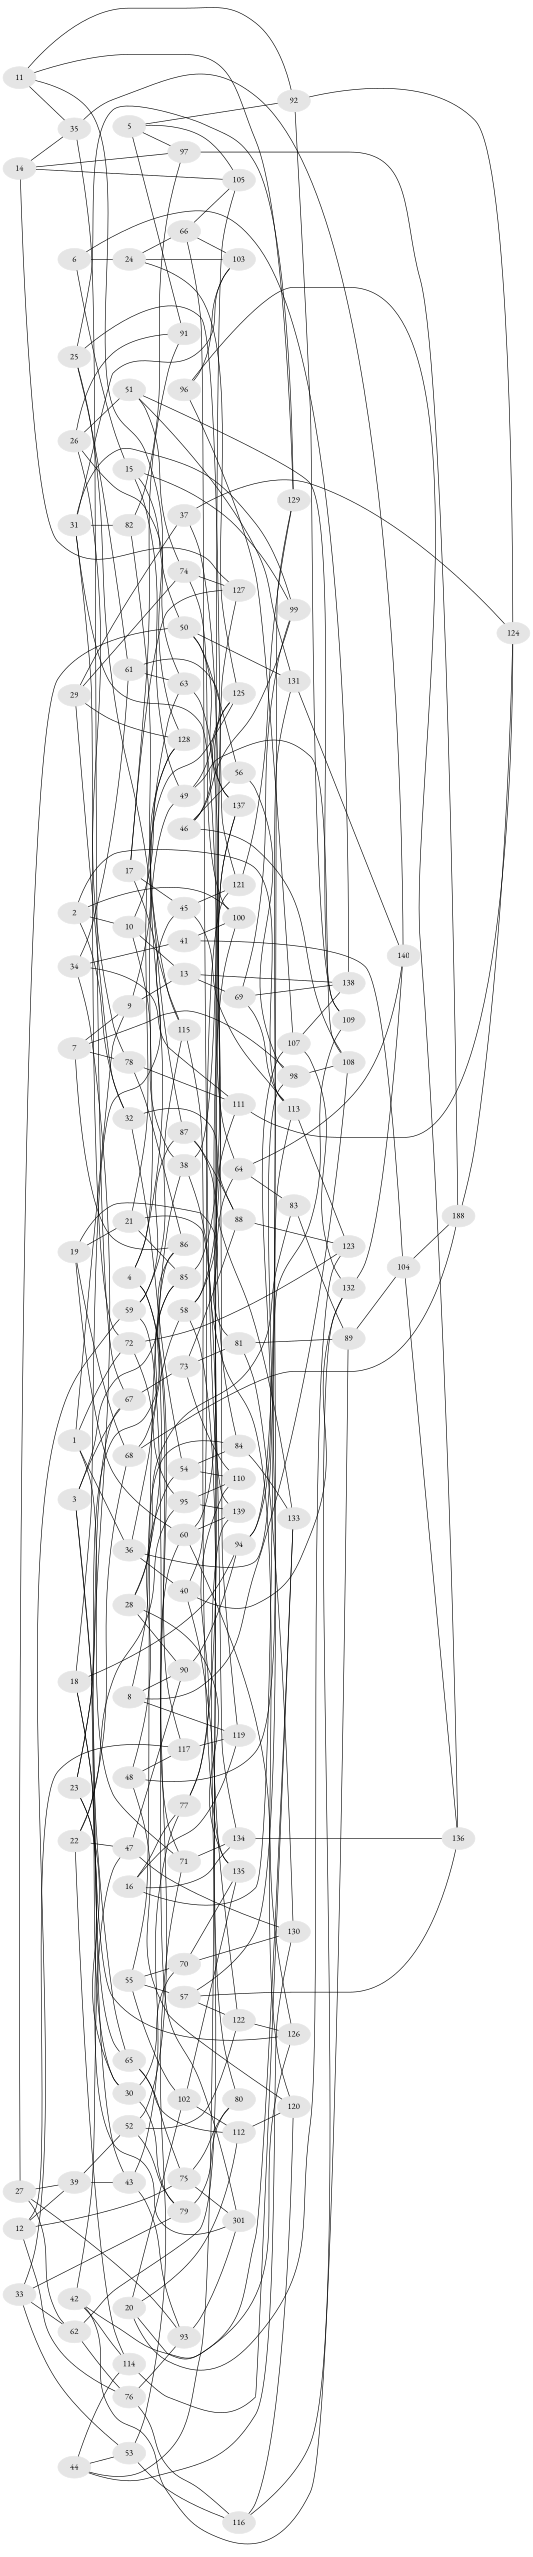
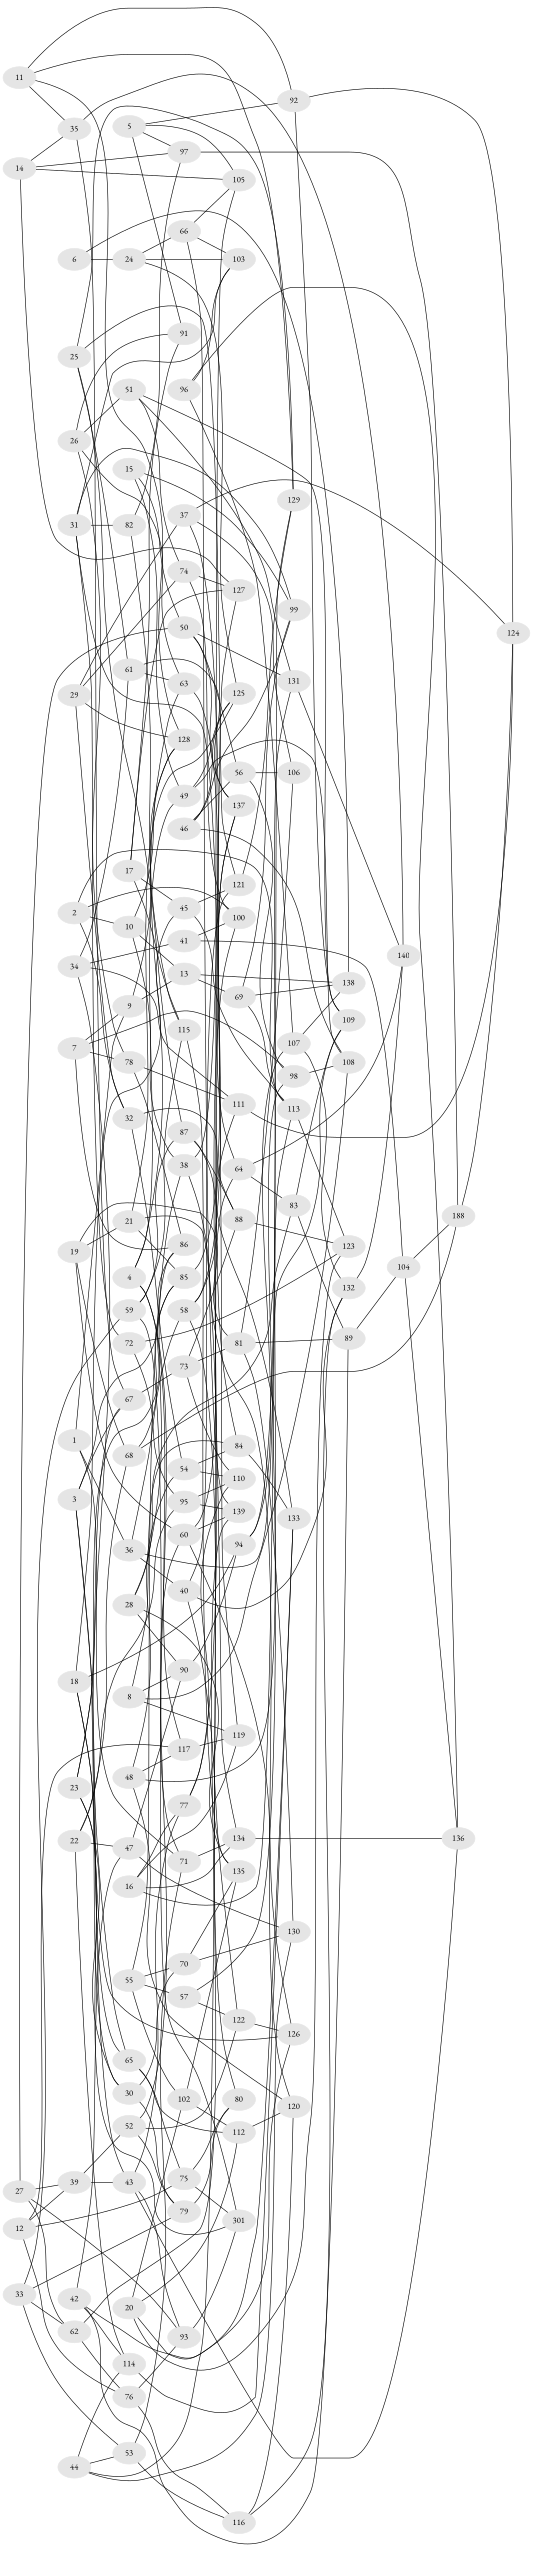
edge "6" -- "15": removed
node "106": added
edge "109" -- "83": added
edge "72" -- "1": removed
edge "136" -- "57": now "136" -- "43"
